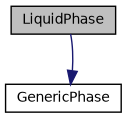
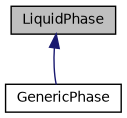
edge "LiquidPhase" -> "GenericPhase": reversed
